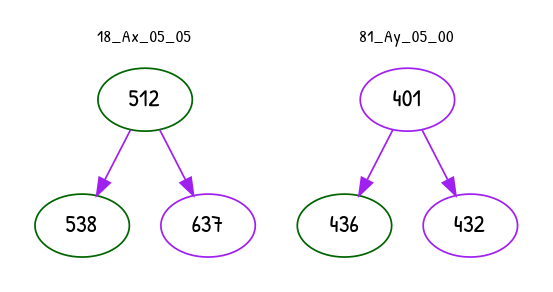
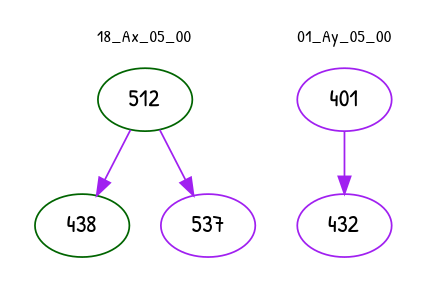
cluster "18_Ax_05_05": label "18_Ax_05_05" -> "18_Ax_05_00"
cluster "81_Ay_05_00": label "81_Ay_05_00" -> "01_Ay_05_00"
node "538": label "538" -> "438"
node "637": label "637" -> "537"
node "436": removed
